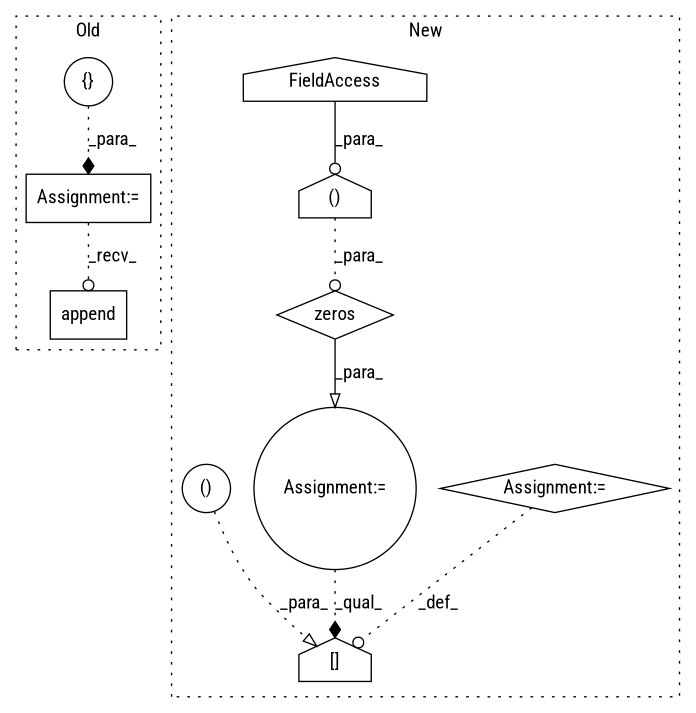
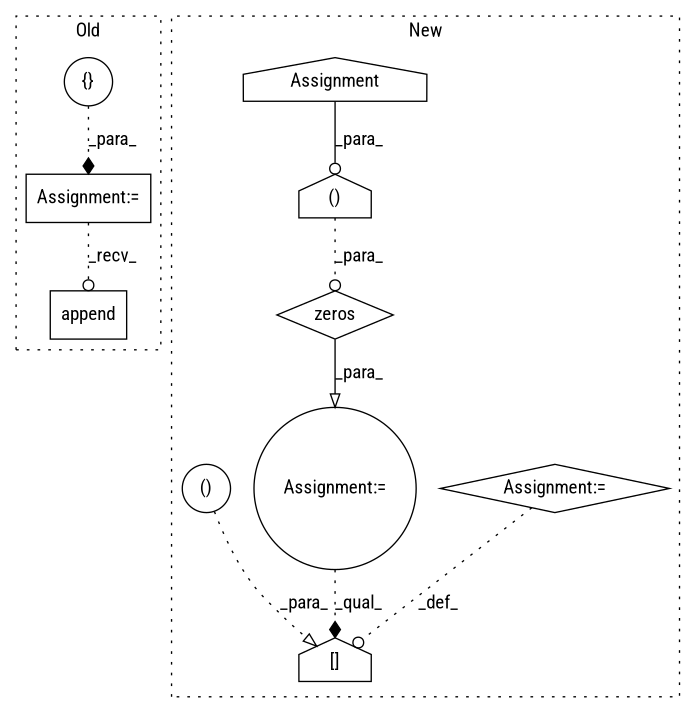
node "FieldAccess": label "FieldAccess" -> "Assignment"
